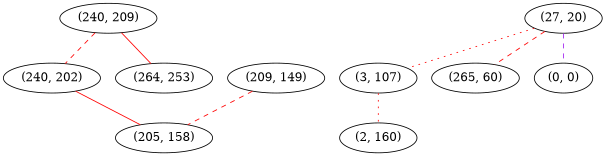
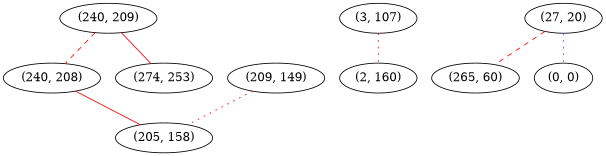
edge "(27, 20)" -- "(3, 107)": removed
edge "(27, 20)" -- "(0, 0)": style dashed -> dotted
node "(240, 202)": label "(240, 202)" -> "(240, 208)"
node "(264, 253)": label "(264, 253)" -> "(274, 253)"
edge "(209, 149)" -- "(205, 158)": style dashed -> dotted
